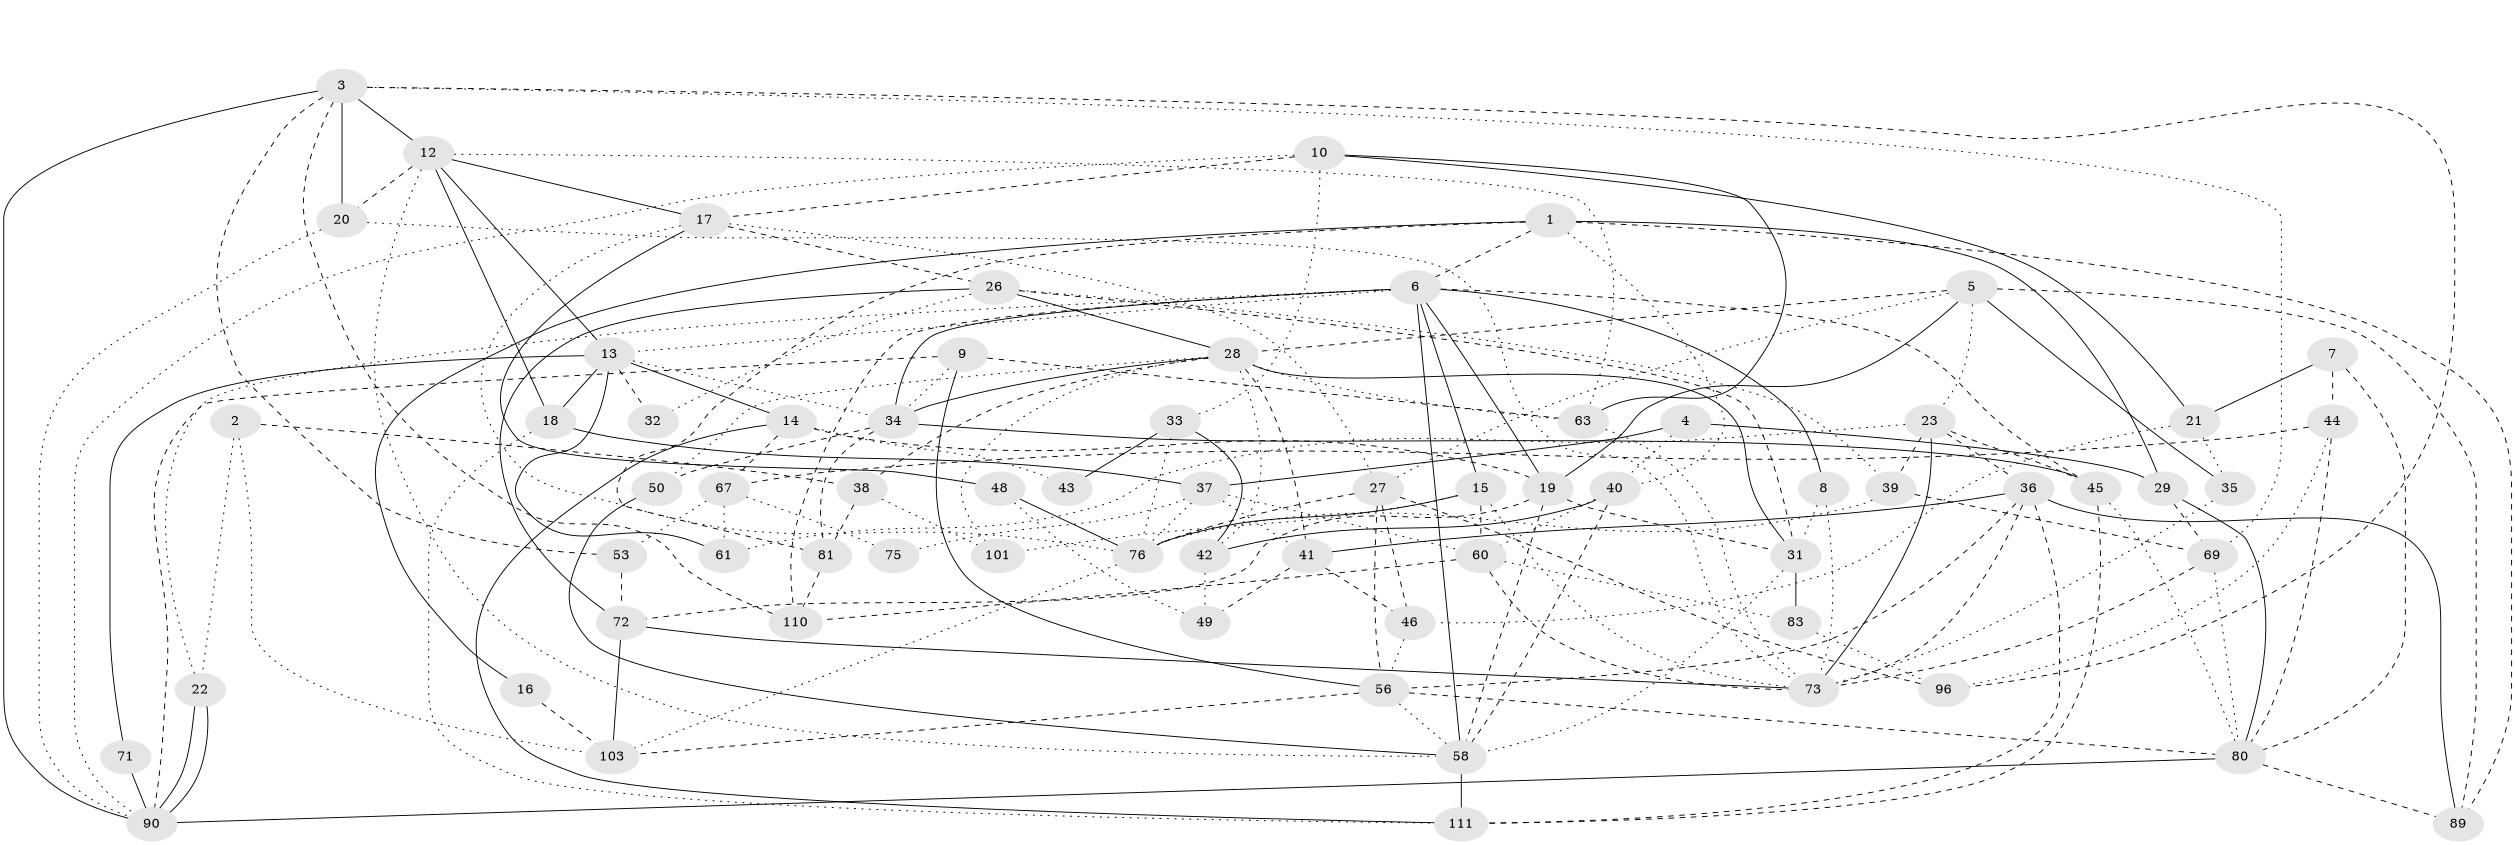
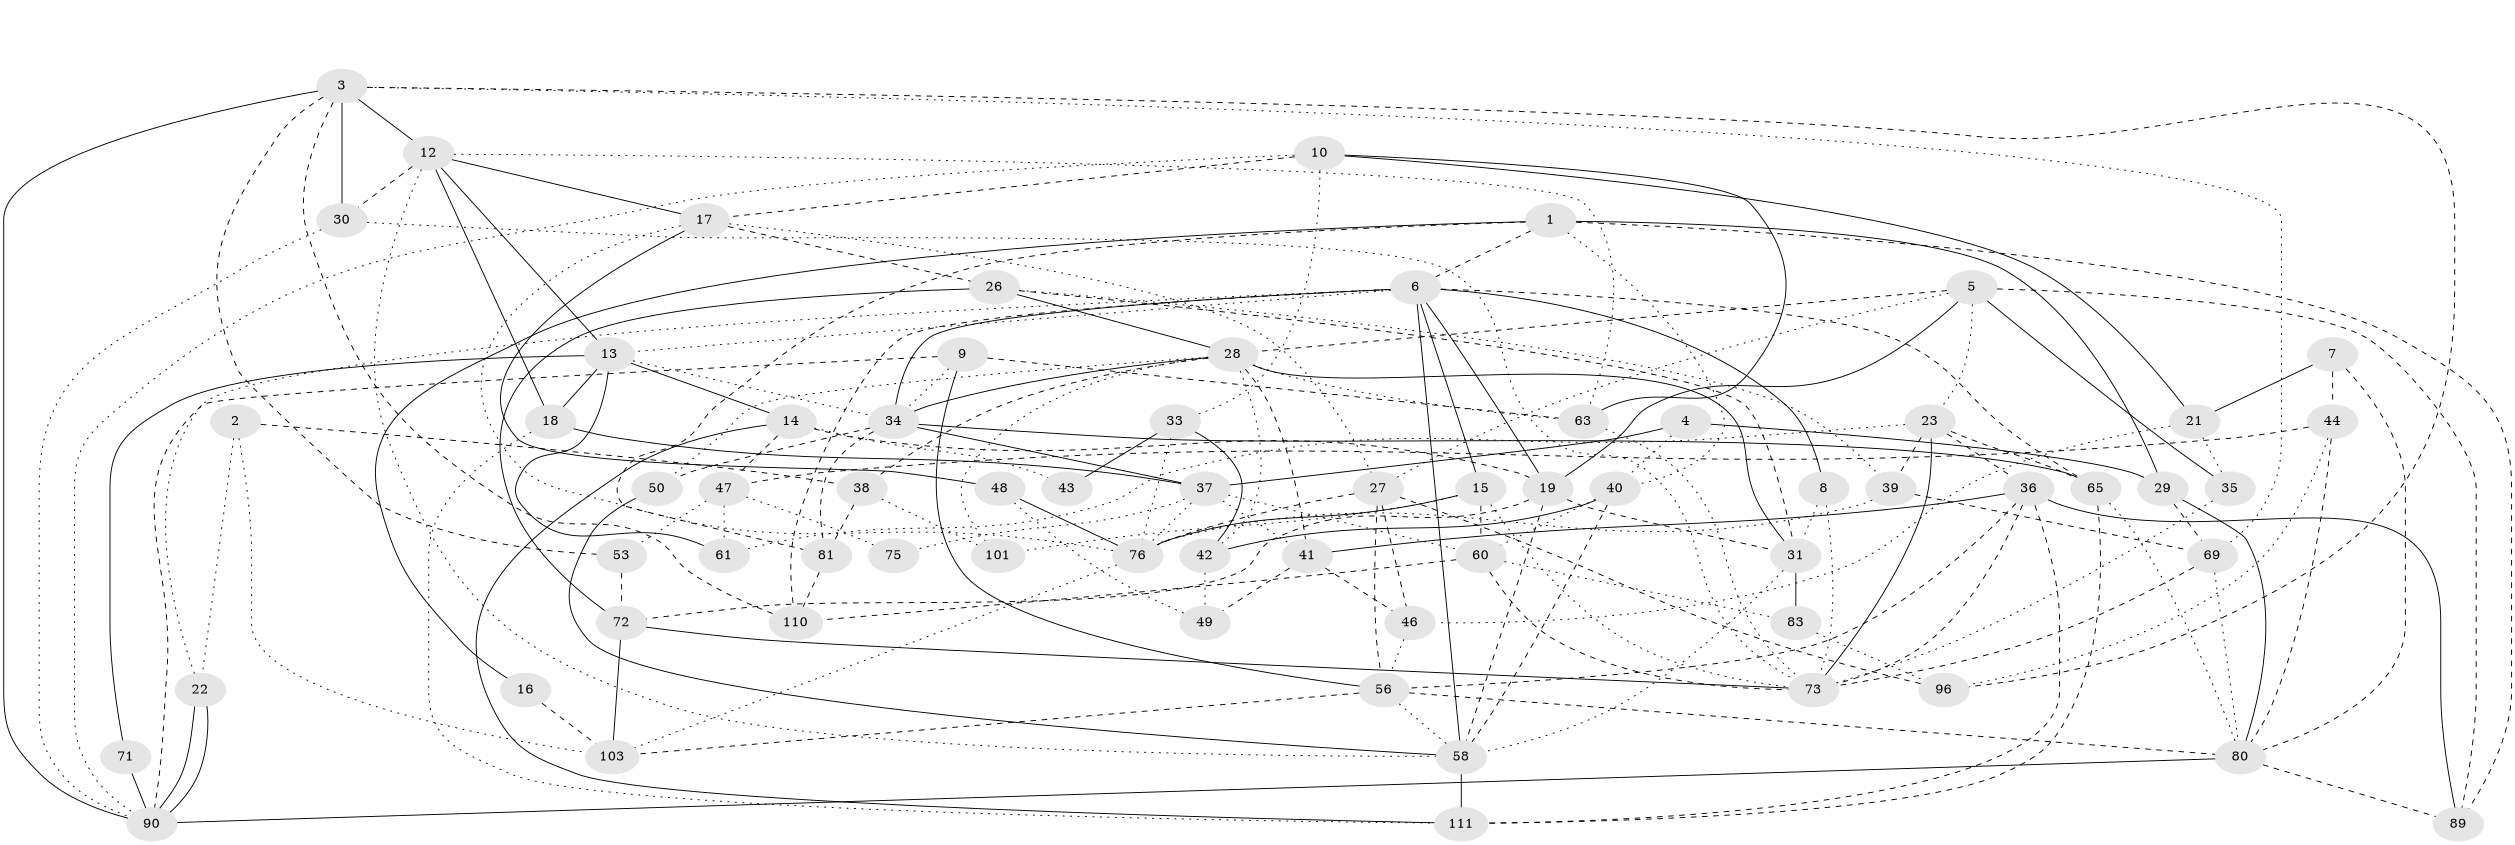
node "20": label "20" -> "30"
node "32": removed
edge "34" -- "37": added
node "67": label "67" -> "47"
node "45": label "45" -> "65"
